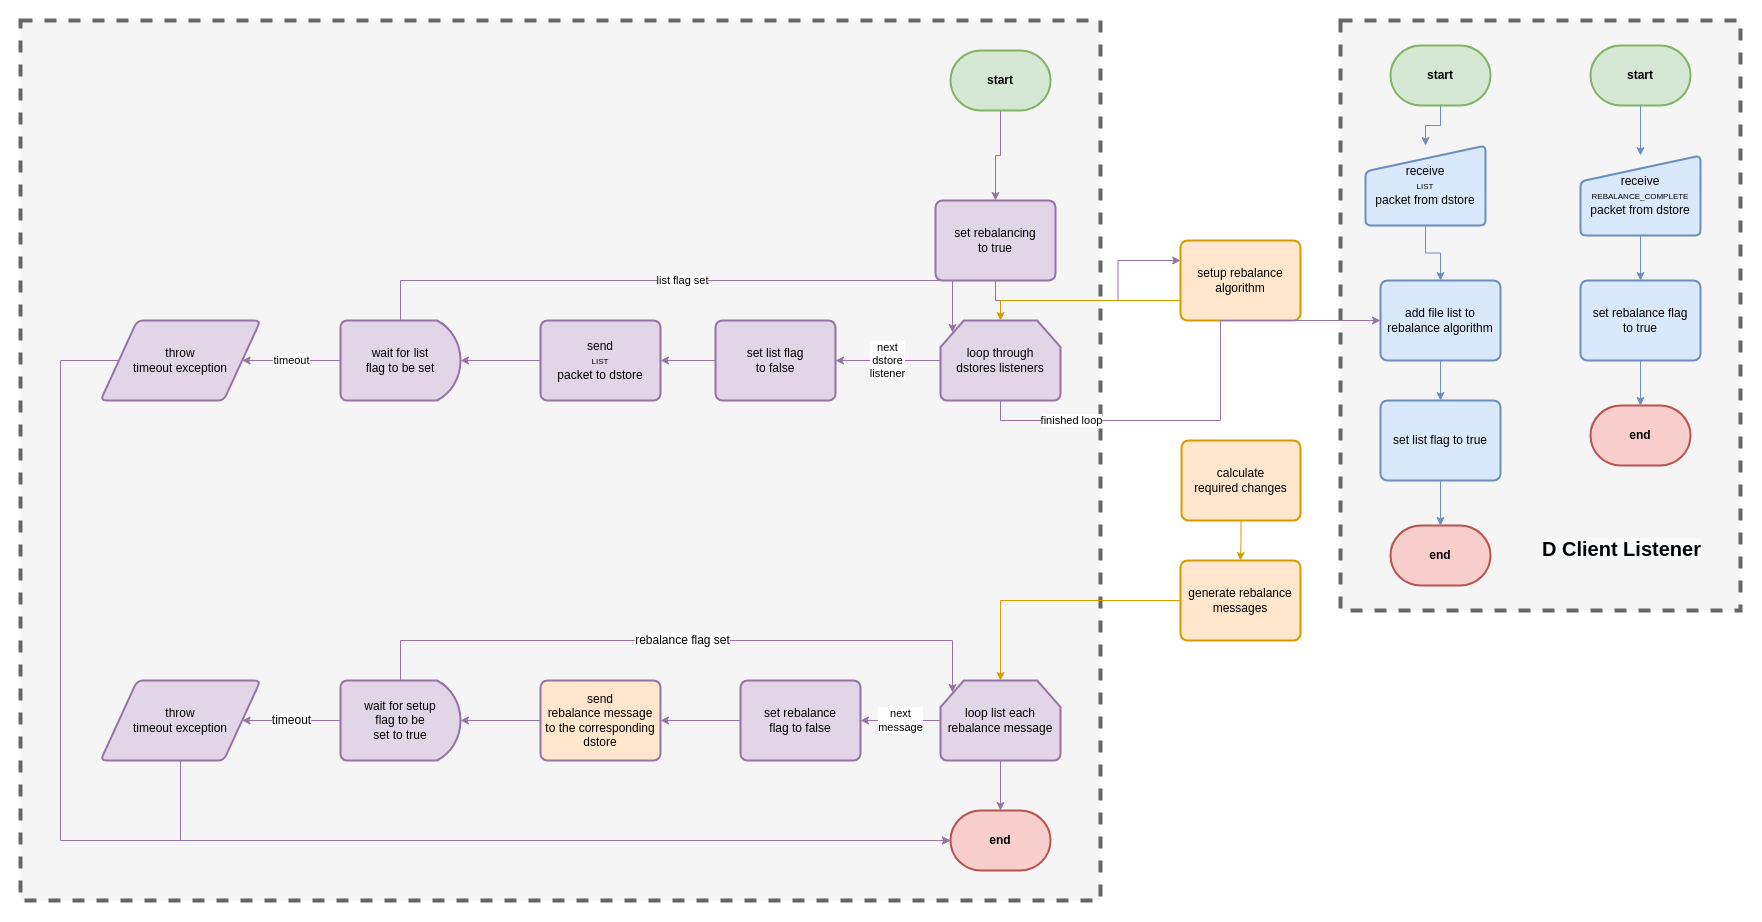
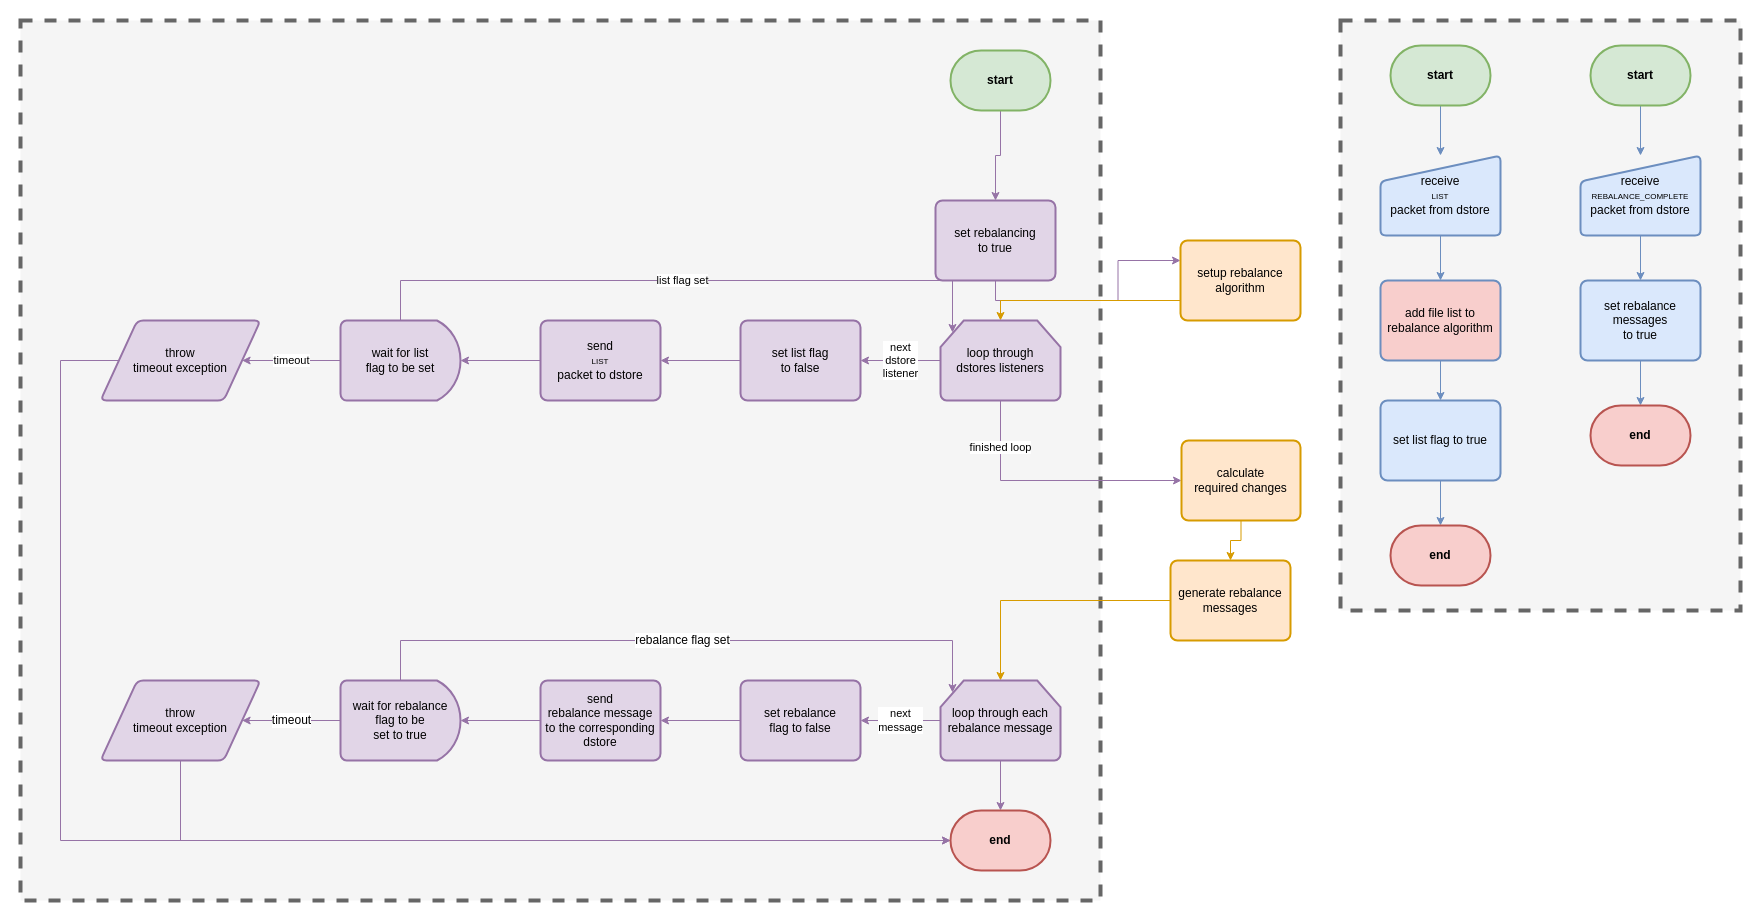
node "receive LIST packet from dstore": moved (1426, 186) -> (1441, 196)
node "add file list to rebalance algorithm": fillcolor #dae8fc -> #f8cecc
node "set rebalance flag to true": label "set rebalance flag to true" -> "set rebalance messages to true"
node "set list flag to false": moved (776, 361) -> (801, 361)
edge "loop through dstores listeners" -> "add file list to rebalance algorithm": now "loop through dstores listeners" -> "calculate required changes"
node "D Client Listener": removed
node "generate rebalance messages": moved (1241, 601) -> (1231, 601)
node "wait for setup flag to be set to true": label "wait for setup flag to be set to true" -> "wait for rebalance flag to be set to true"
node "send rebalance message to the corresponding dstore": fillcolor #ffe6cc -> #e1d5e7
node "loop list each rebalance message": label "loop list each rebalance message" -> "loop through each rebalance message"
